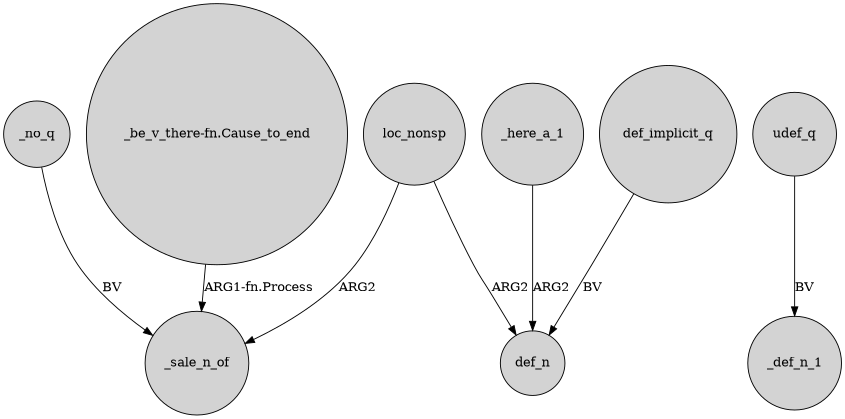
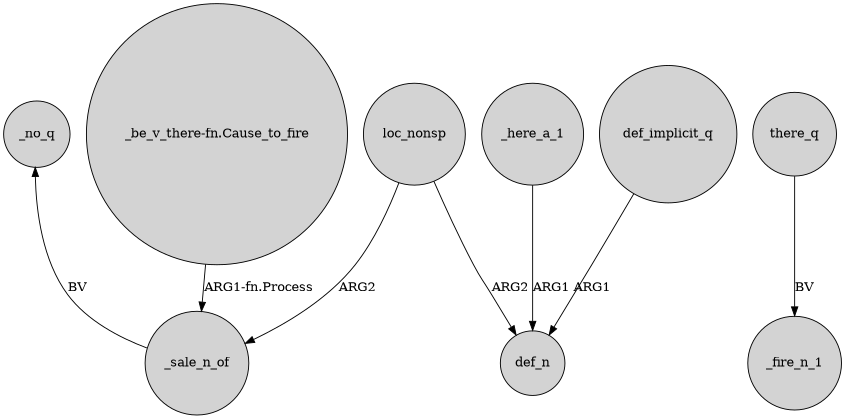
node "_be_v_there-fn.Cause_to_end": label "_be_v_there-fn.Cause_to_end" -> "_be_v_there-fn.Cause_to_fire"
node "udef_q": label "udef_q" -> "there_q"
edge "_no_q" -> "_sale_n_of": reversed
edge "_here_a_1" -> "def_n": label "ARG2" -> "ARG1"
edge "def_implicit_q" -> "def_n": label "BV" -> "ARG1"
node "_def_n_1": label "_def_n_1" -> "_fire_n_1"
